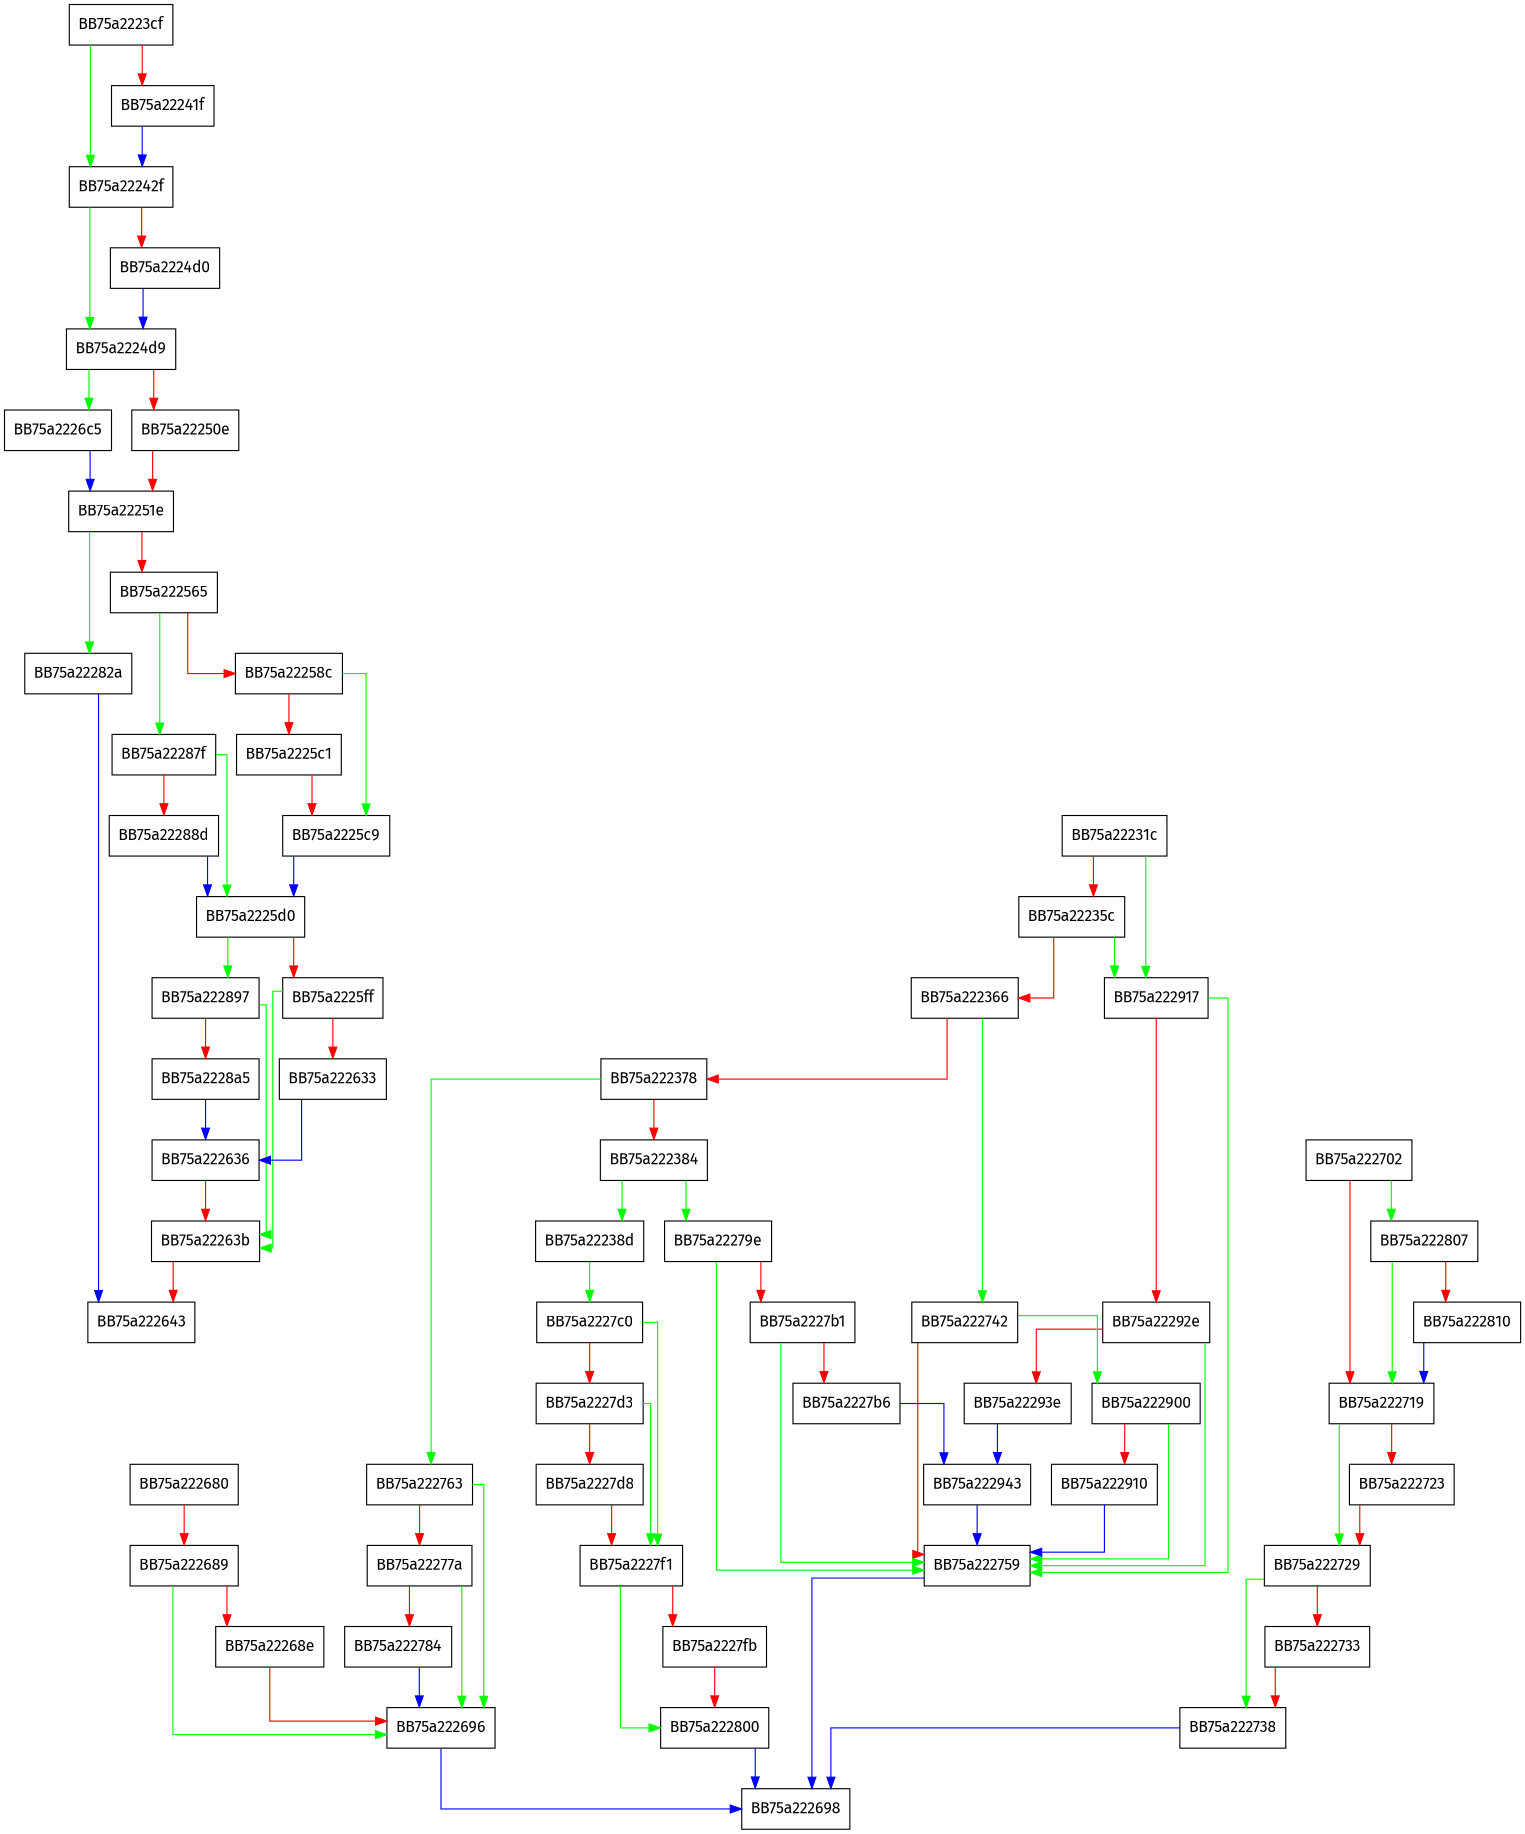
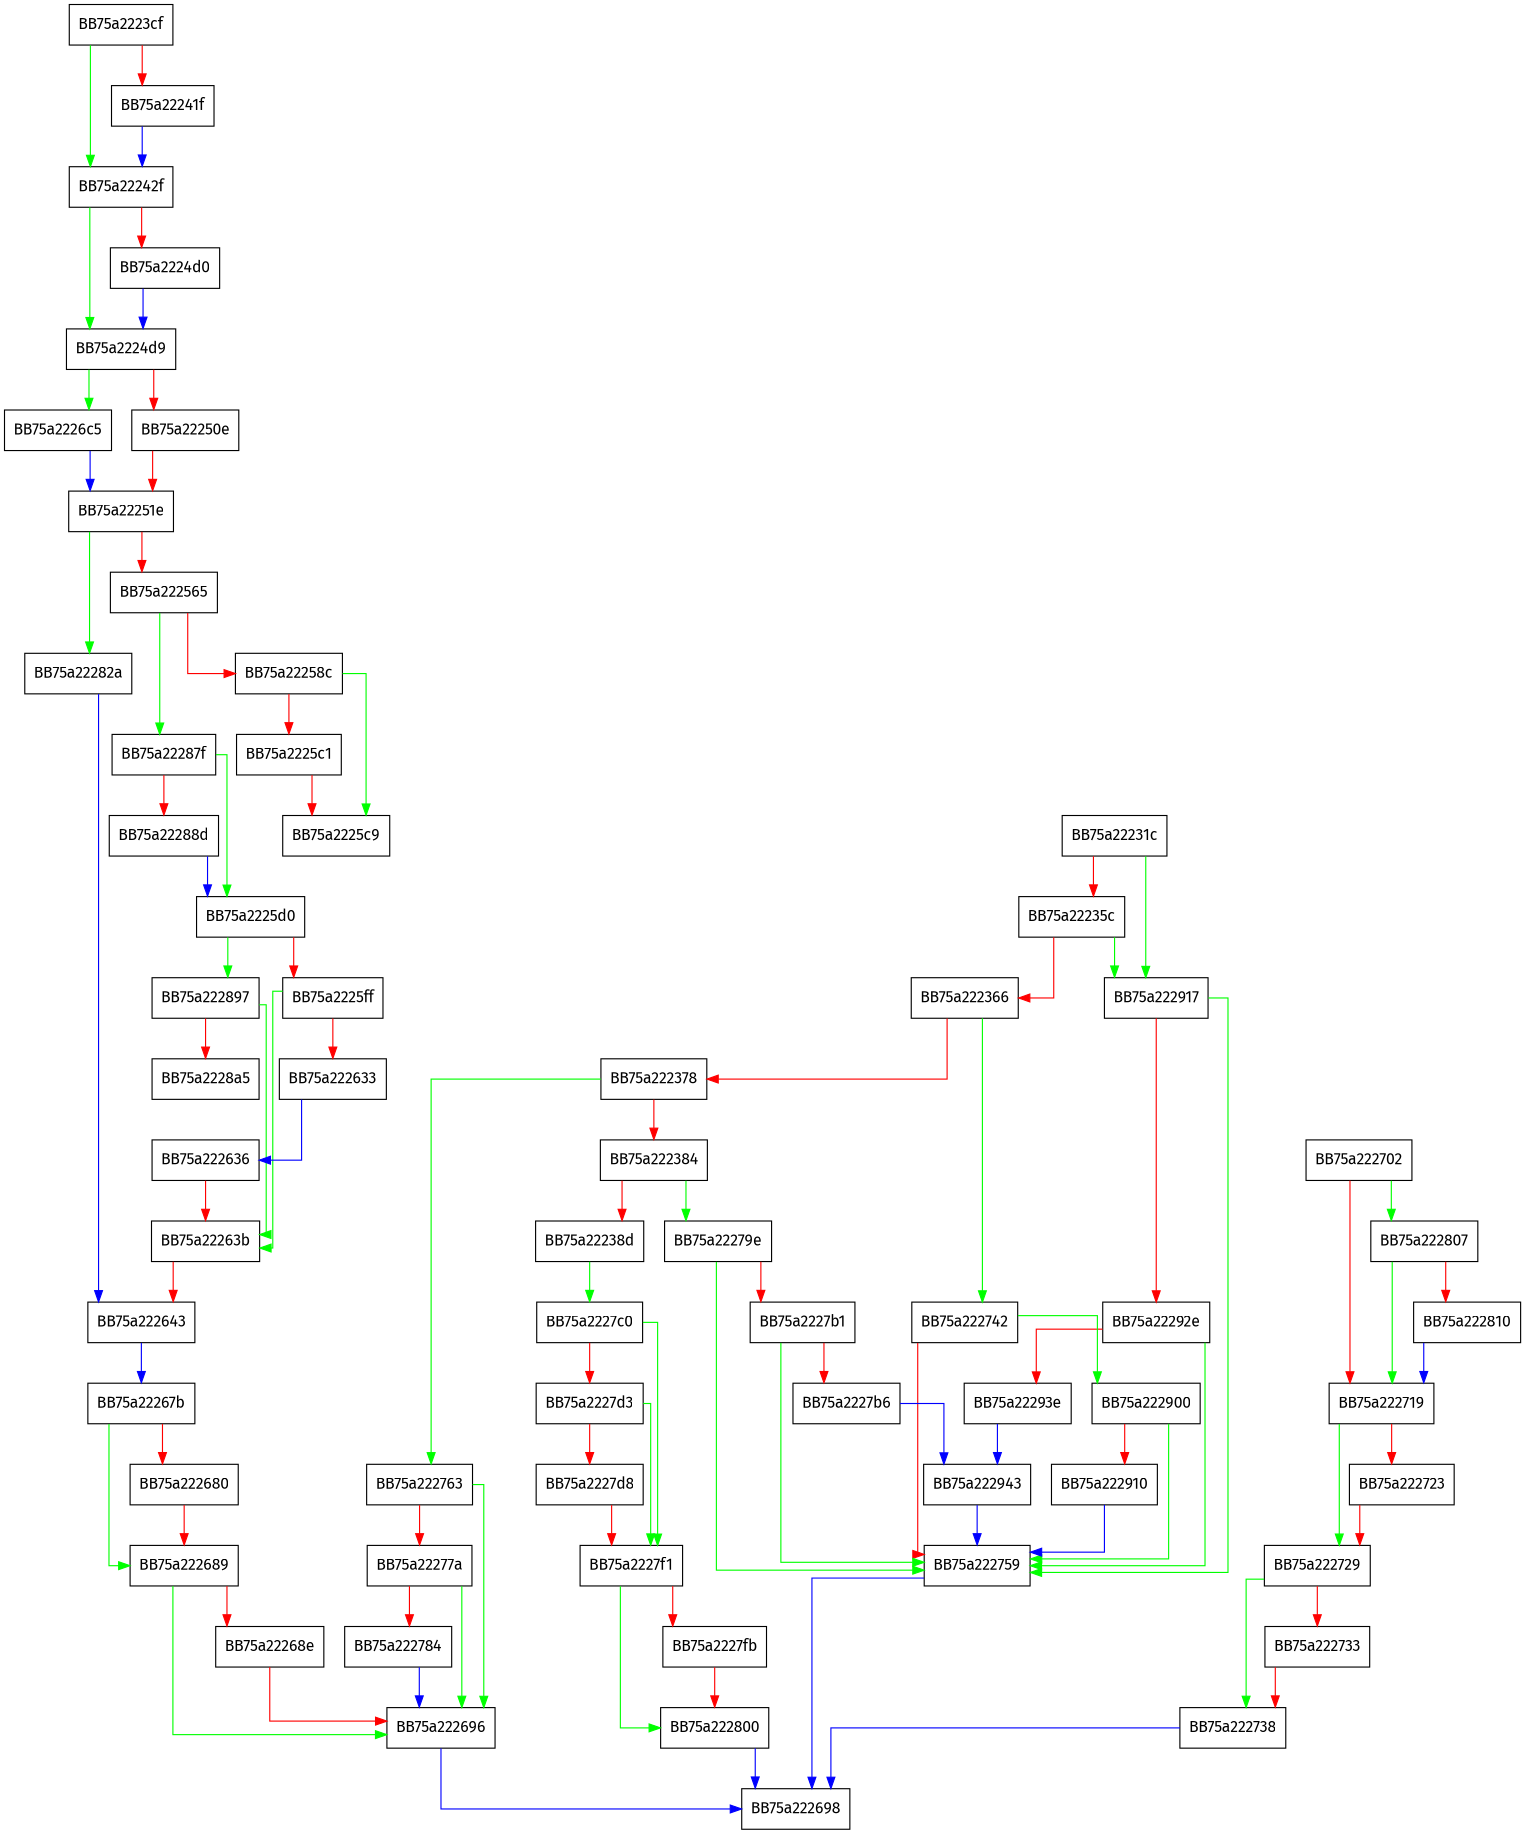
edge "BB75a2225c9" -> "BB75a2225d0": removed
edge "BB75a2228a5" -> "BB75a222636": removed
edge "BB75a222384" -> "BB75a22238d": color green -> red
node "BB75a22267b": added
